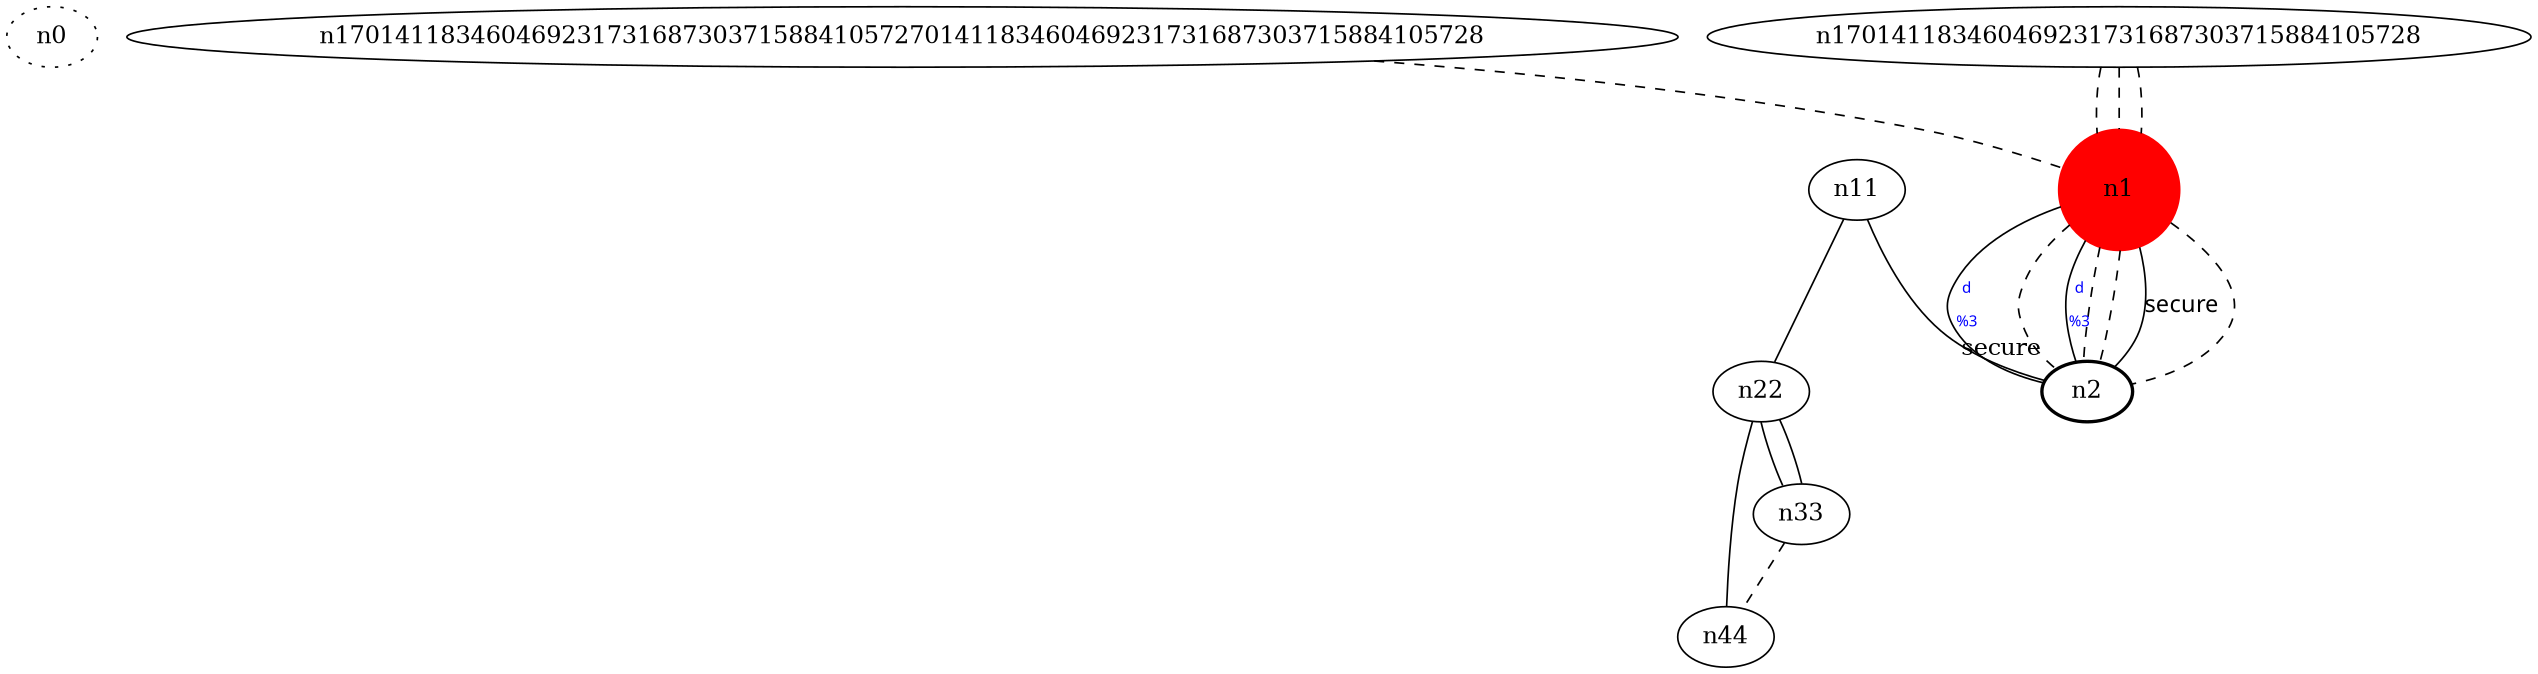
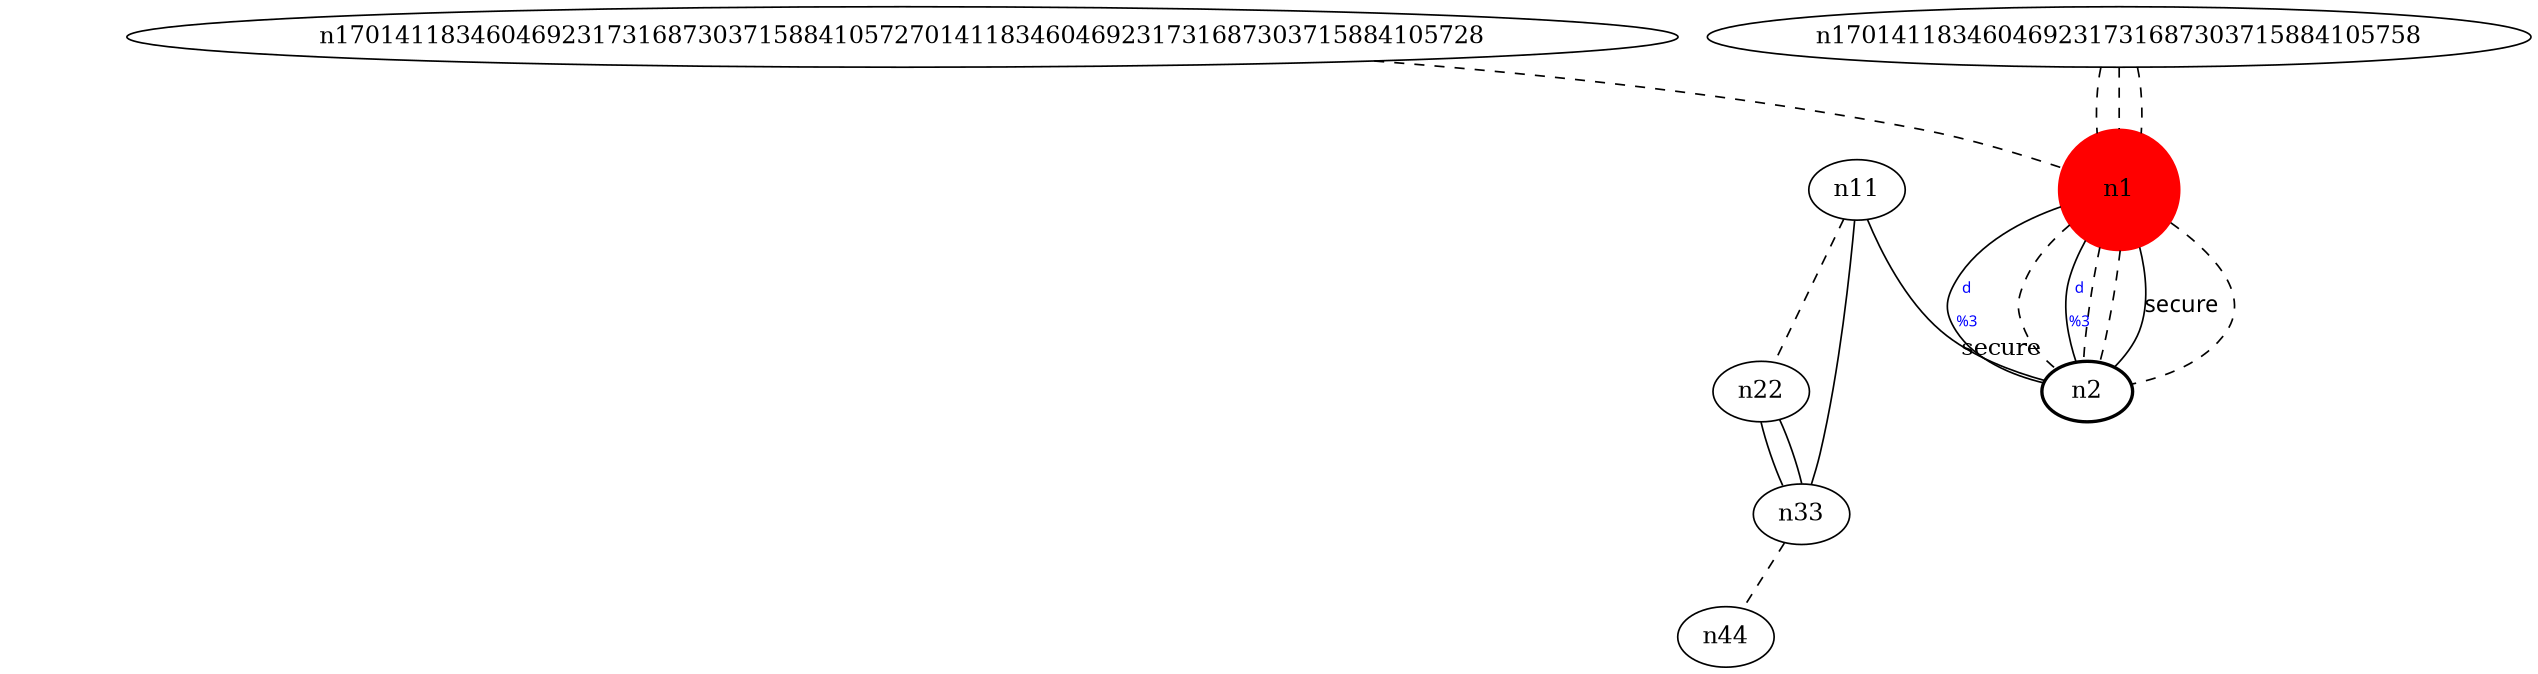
node "n0": removed
node "n170141183460469231731687303715884105728": label "n170141183460469231731687303715884105728" -> "n170141183460469231731687303715884105758"
edge "n11" -- "n22": style solid -> dashed
edge "n11" -- "n33": added
edge "n22" -- "n44": removed
